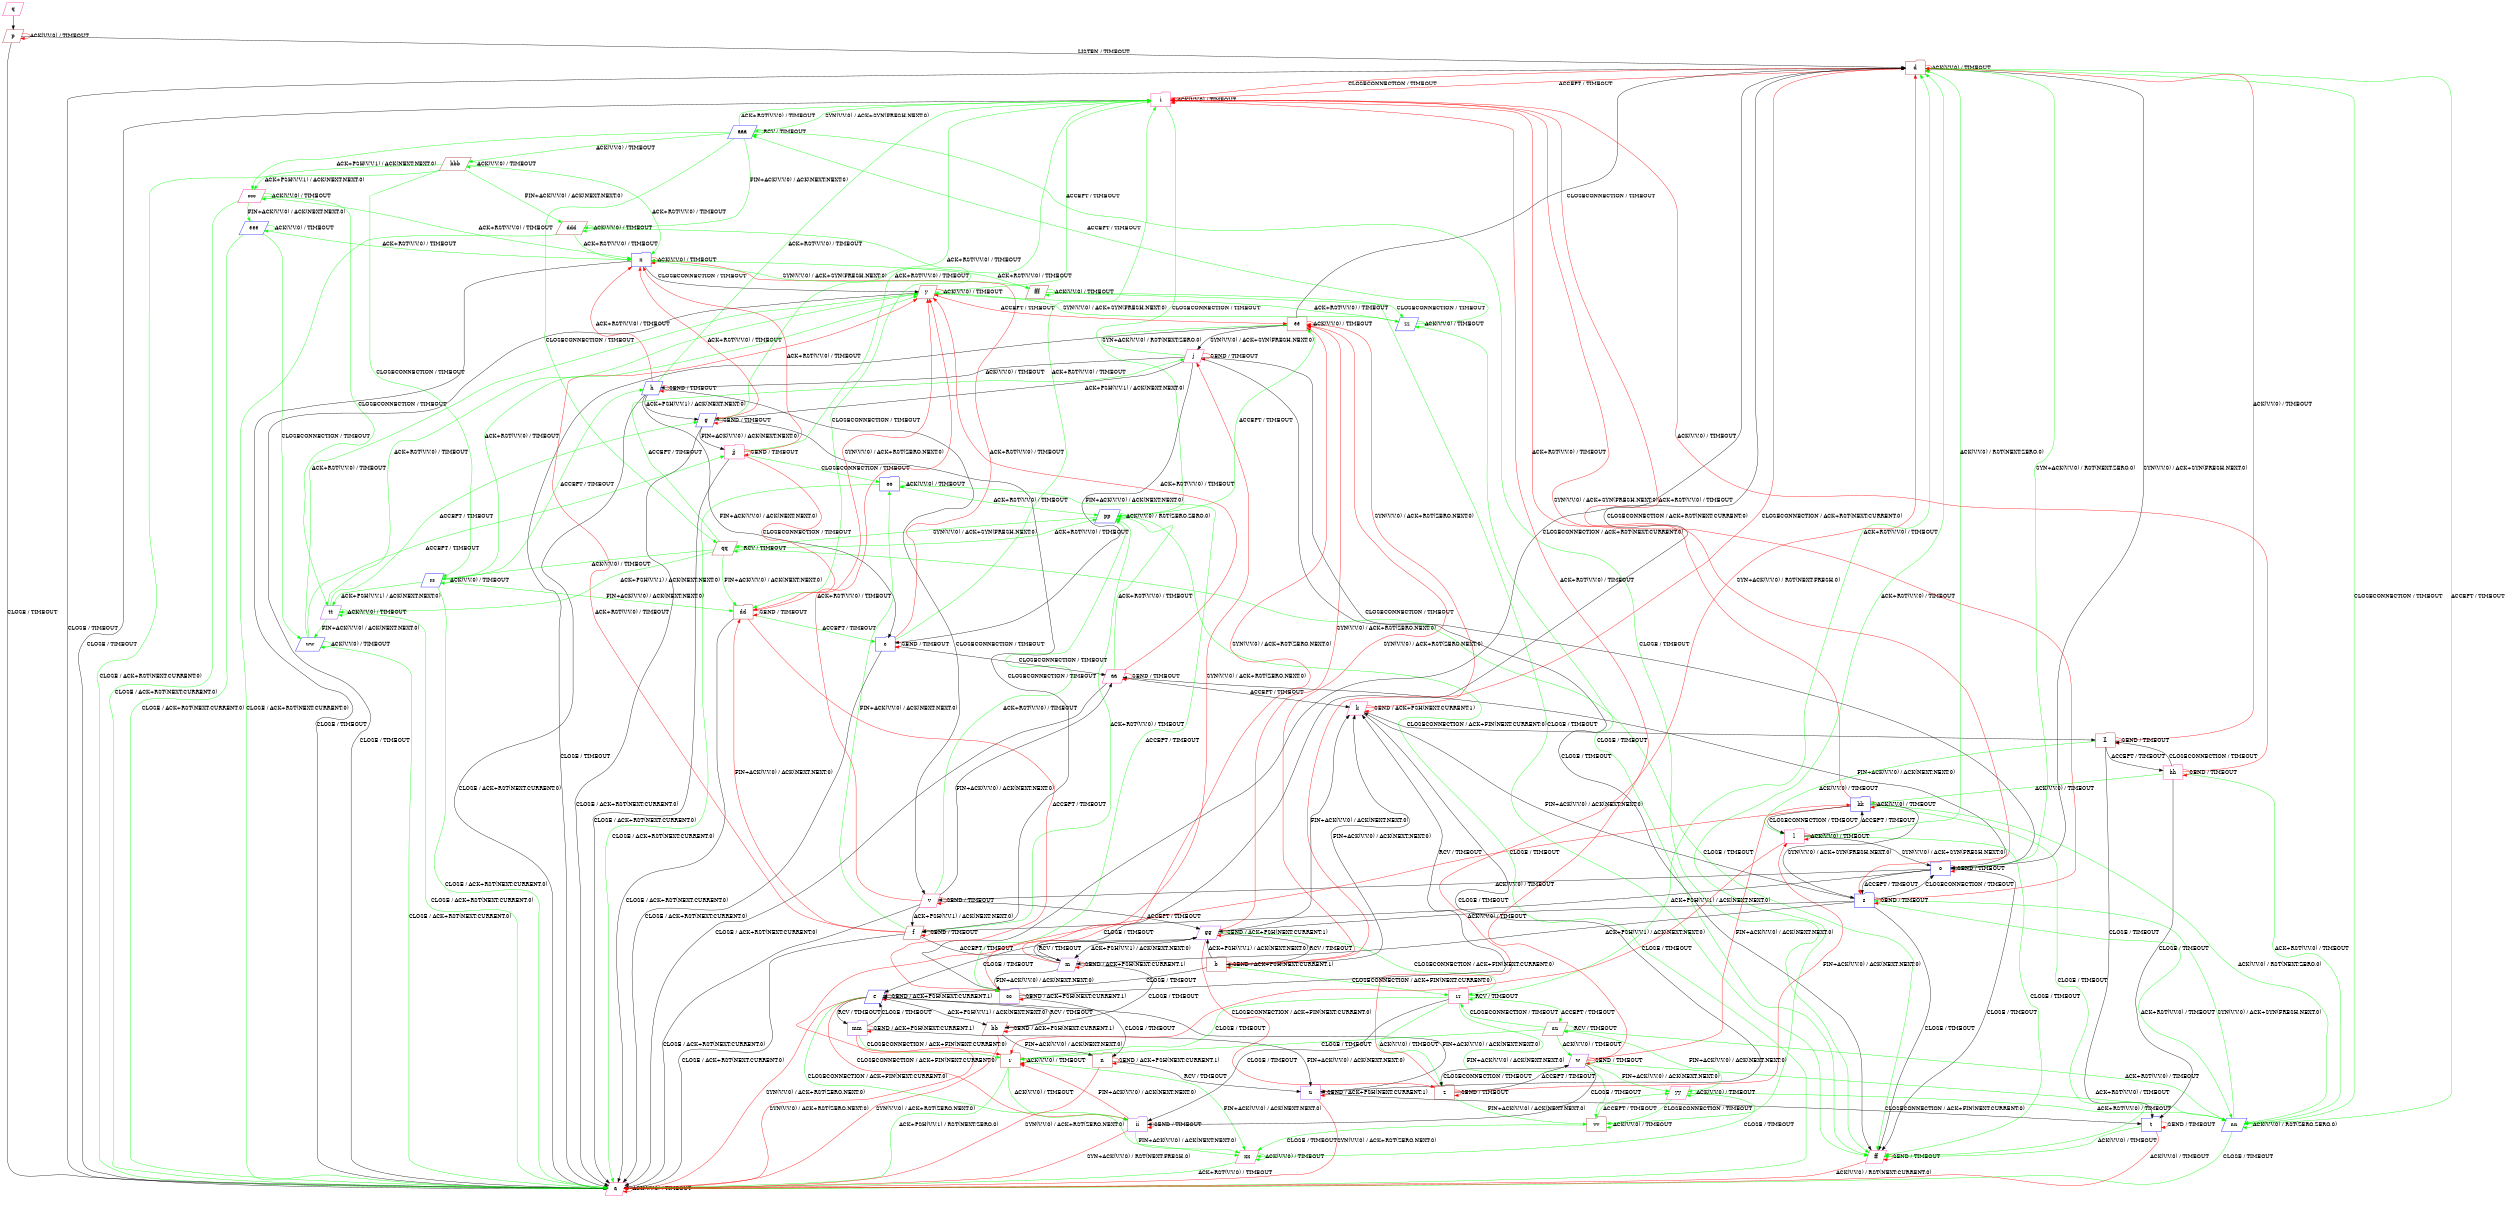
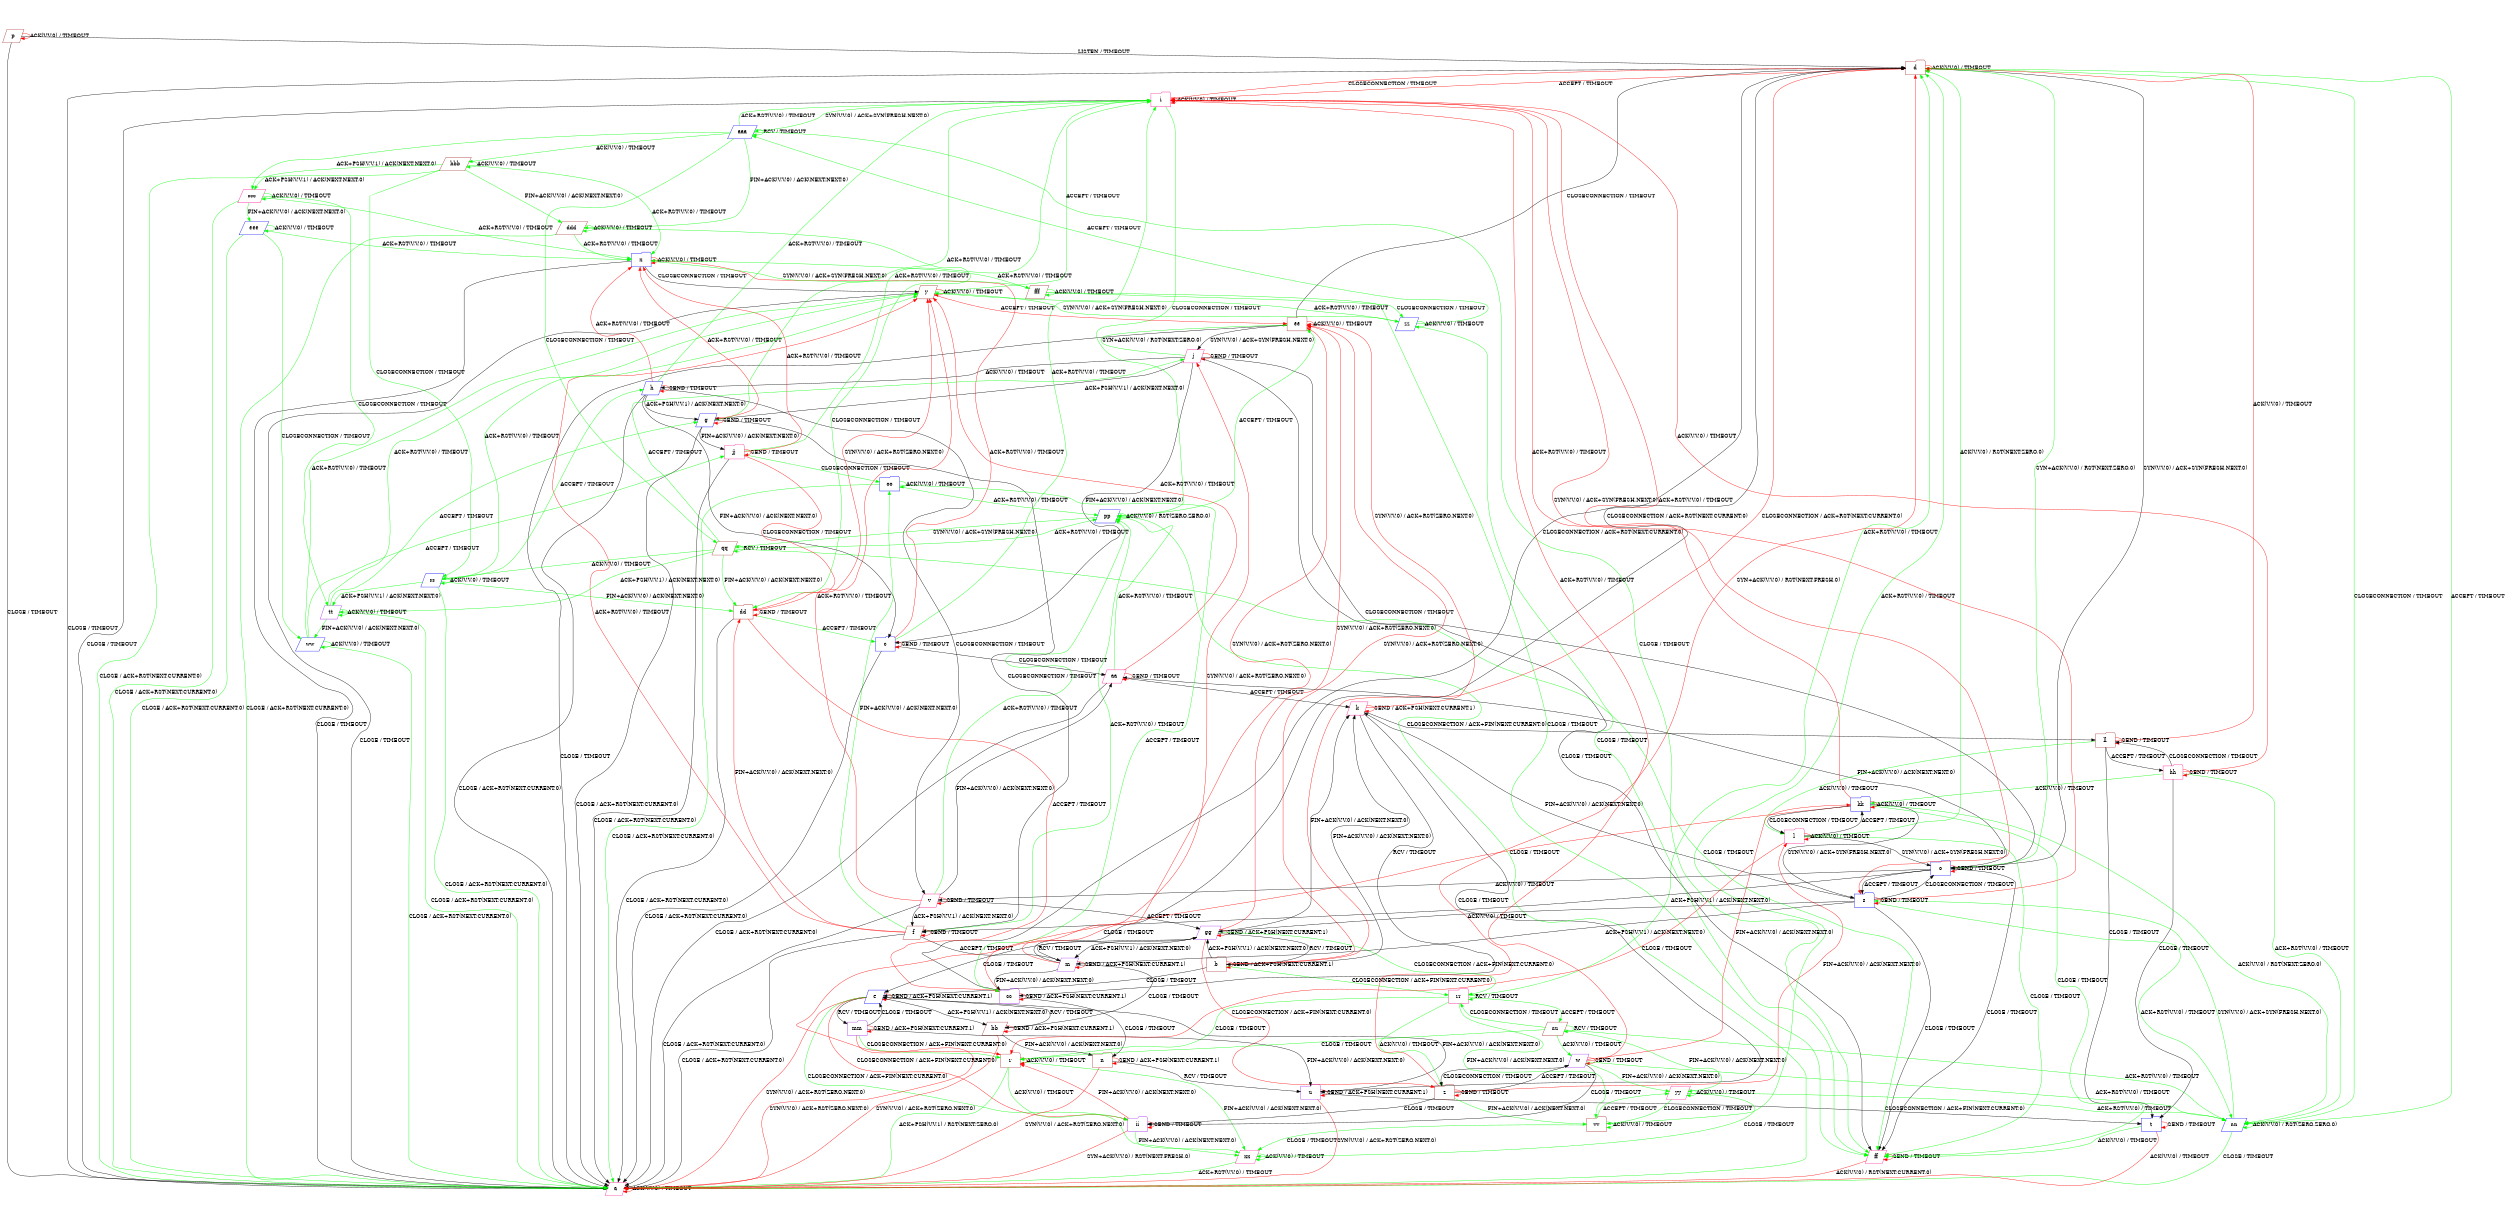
node "q": removed
edge "cc" -> "k": reversed
edge "rr" -> "ii": now "z" -> "ii"
